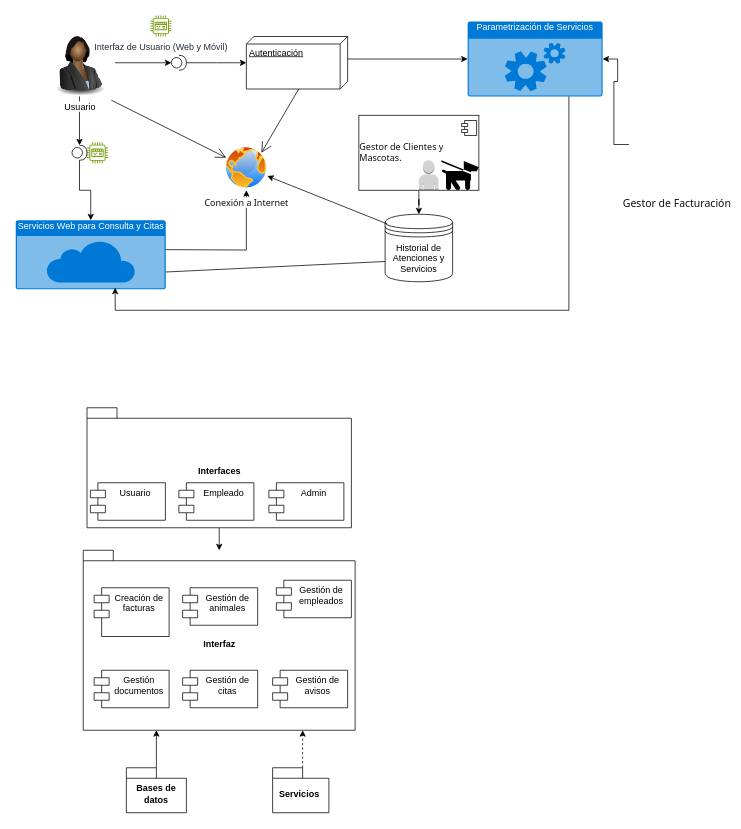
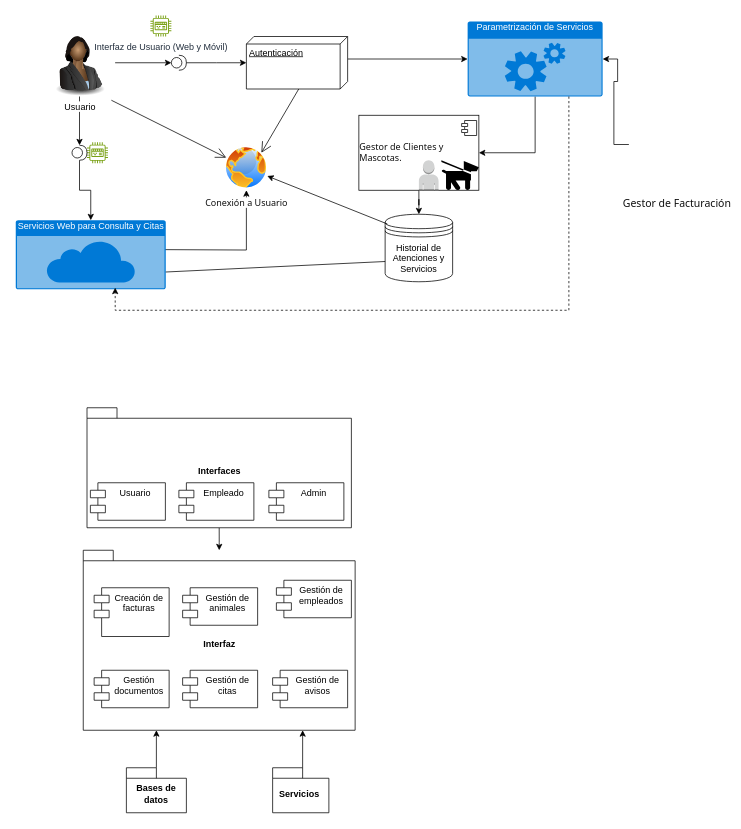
edge "Parametrización de Servicios" -> "Gestor de Clientes y Mascotas.": added
node "Conexión a Internet": label "Conexión a Internet" -> "Conexión a Usuario"
edge "Parametrización de Servicios" -> "Servicios Web para Consulta y Citas": style solid -> dashed
edge "Servicios" -> "Interfaz": style dashed -> solid
